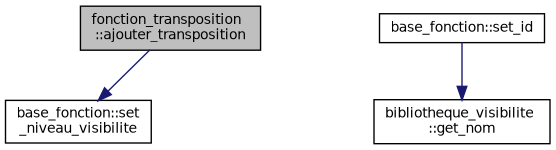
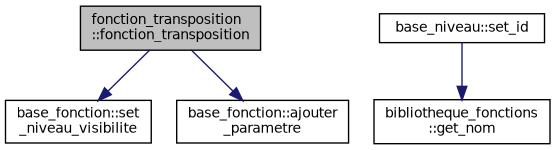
node "fonction_transposition ::ajouter_transposition": label "fonction_transposition ::ajouter_transposition" -> "fonction_transposition ::fonction_transposition"
node "base_fonction::set_id": label "base_fonction::set_id" -> "base_niveau::set_id"
node "base_fonction::ajouter _parametre": added
node "bibliotheque_visibilite ::get_nom": label "bibliotheque_visibilite ::get_nom" -> "bibliotheque_fonctions ::get_nom"
